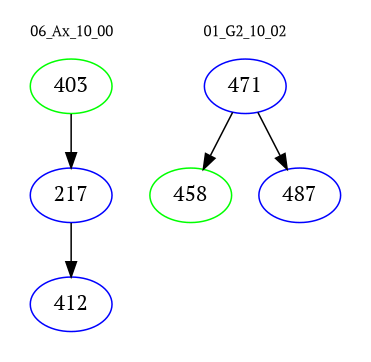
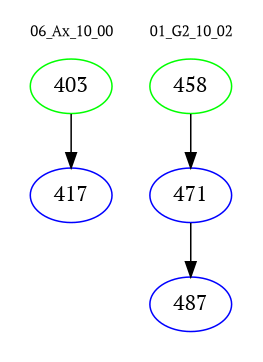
edge "471" -> "458": reversed
node "217": label "217" -> "417"
node "412": removed
